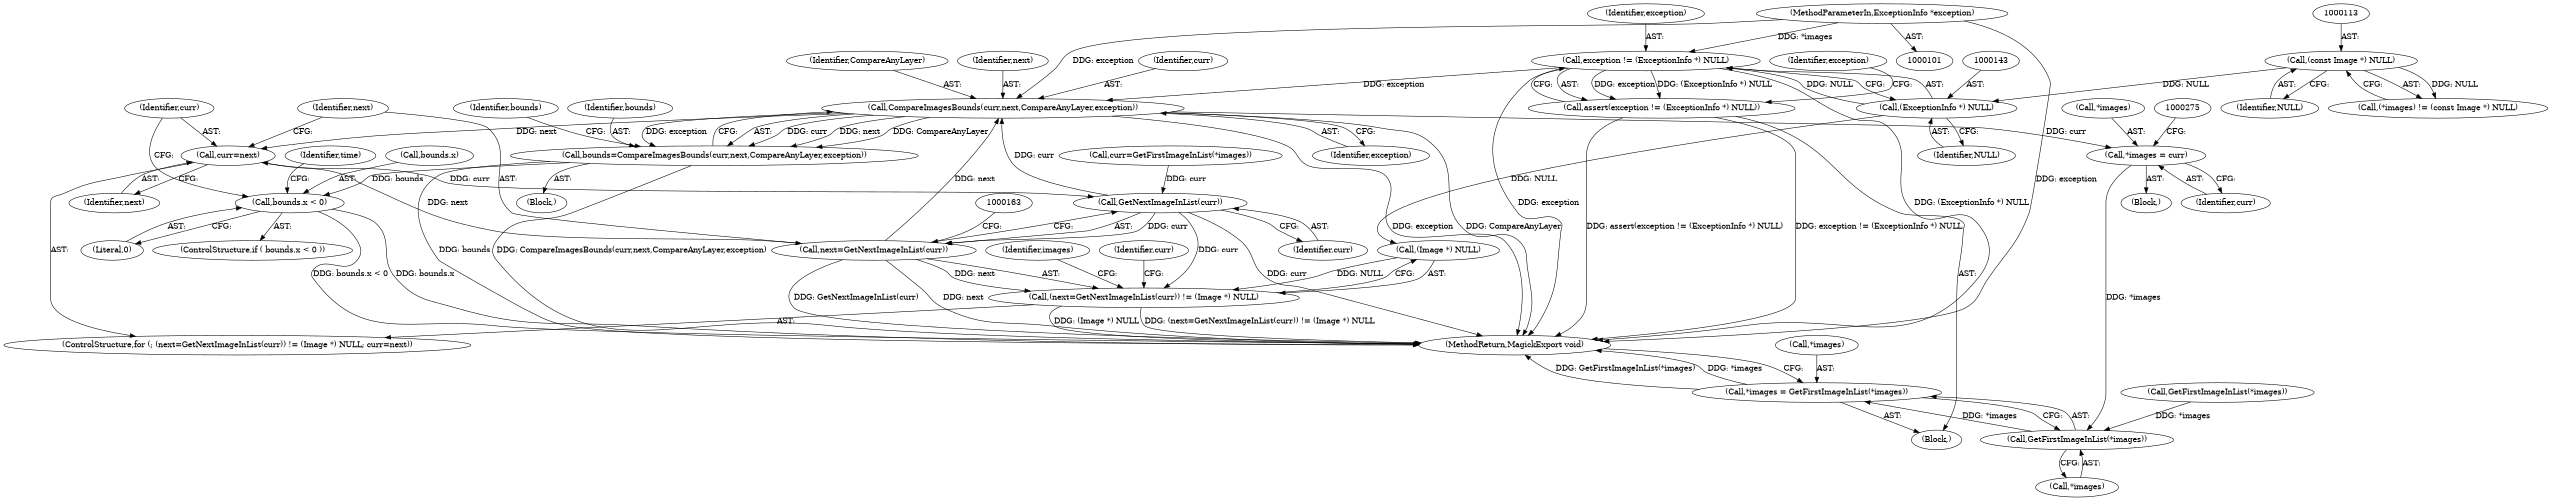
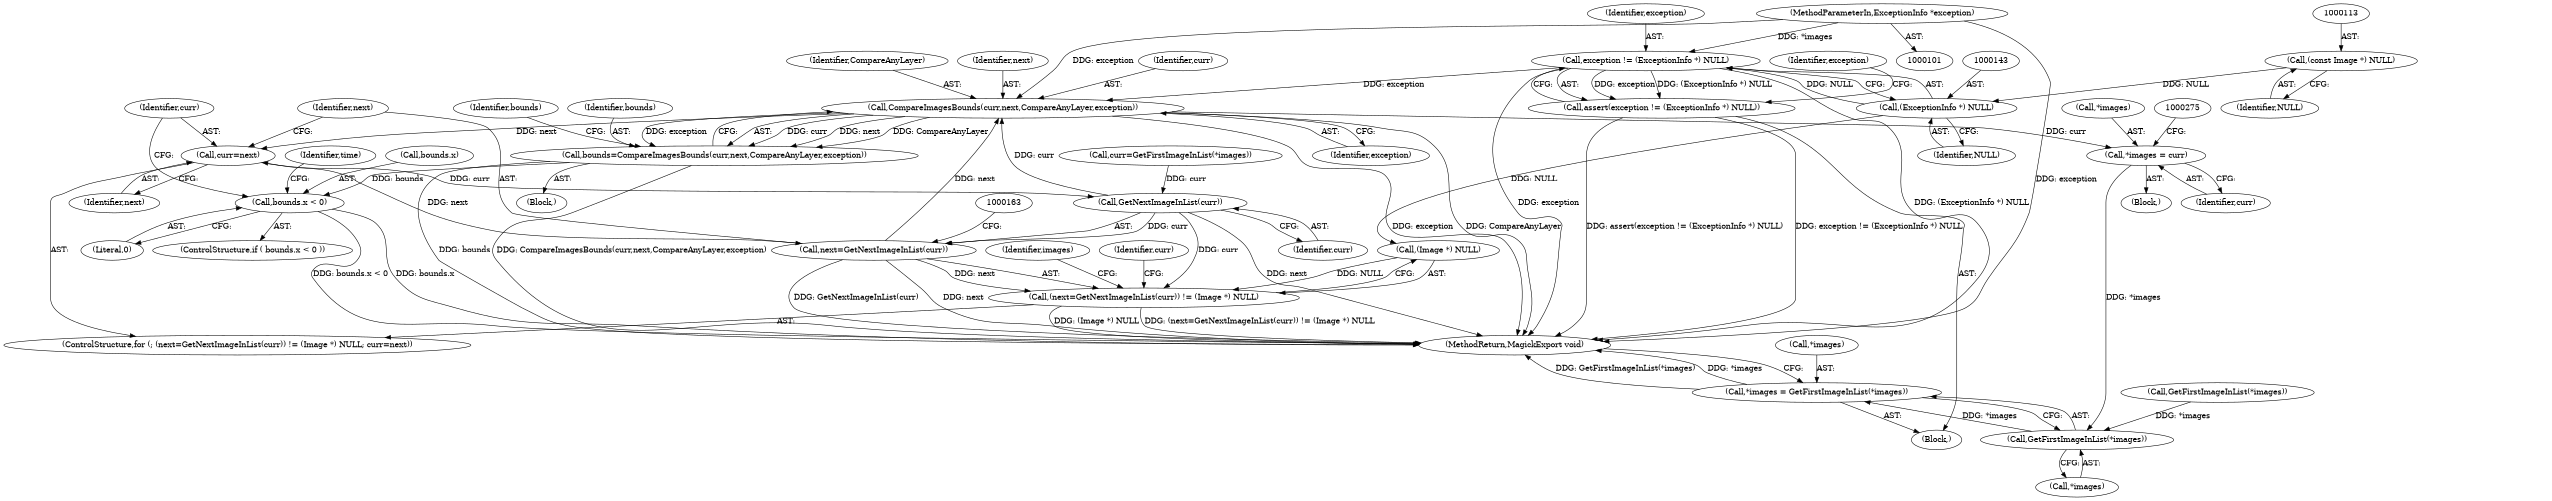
node "(Call,(*images) != (const Image *) NULL)": removed
edge "(Call,next=GetNextImageInList(curr))" -> "(Call,GetNextImageInList(curr))": removed, label "CFG:"
edge "(Call,GetNextImageInList(curr))" -> "(MethodReturn,MagickExport void)": label "DDG: curr" -> "DDG: next"
